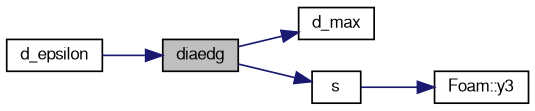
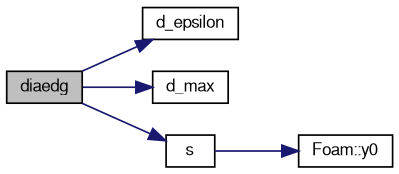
edge "d_epsilon" -> "diaedg": reversed
node "Foam::y3": label "Foam::y3" -> "Foam::y0"
